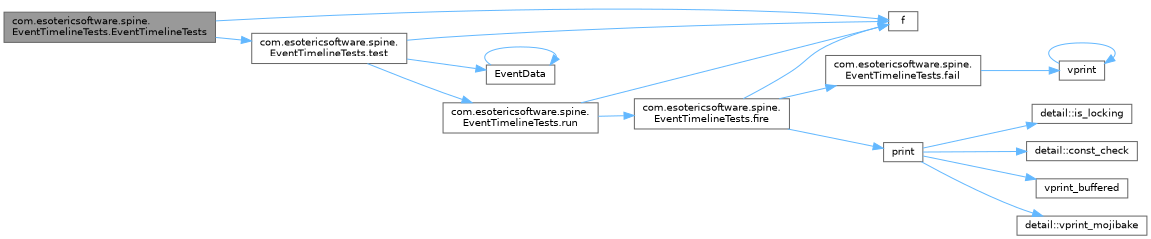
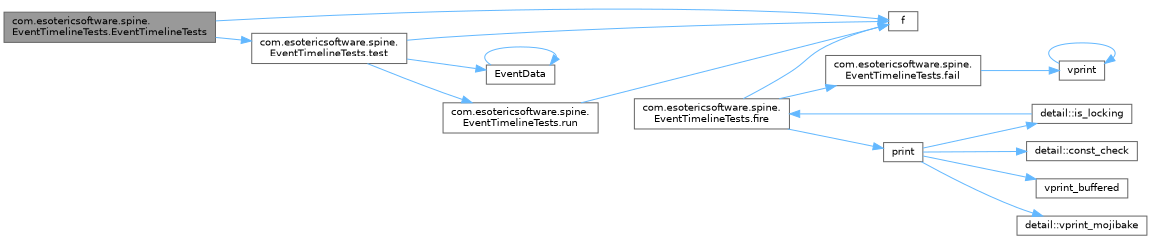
edge "com.esotericsoftware.spine. EventTimelineTests.run" -> "com.esotericsoftware.spine. EventTimelineTests.fire": now "detail::is_locking" -> "com.esotericsoftware.spine. EventTimelineTests.fire"
